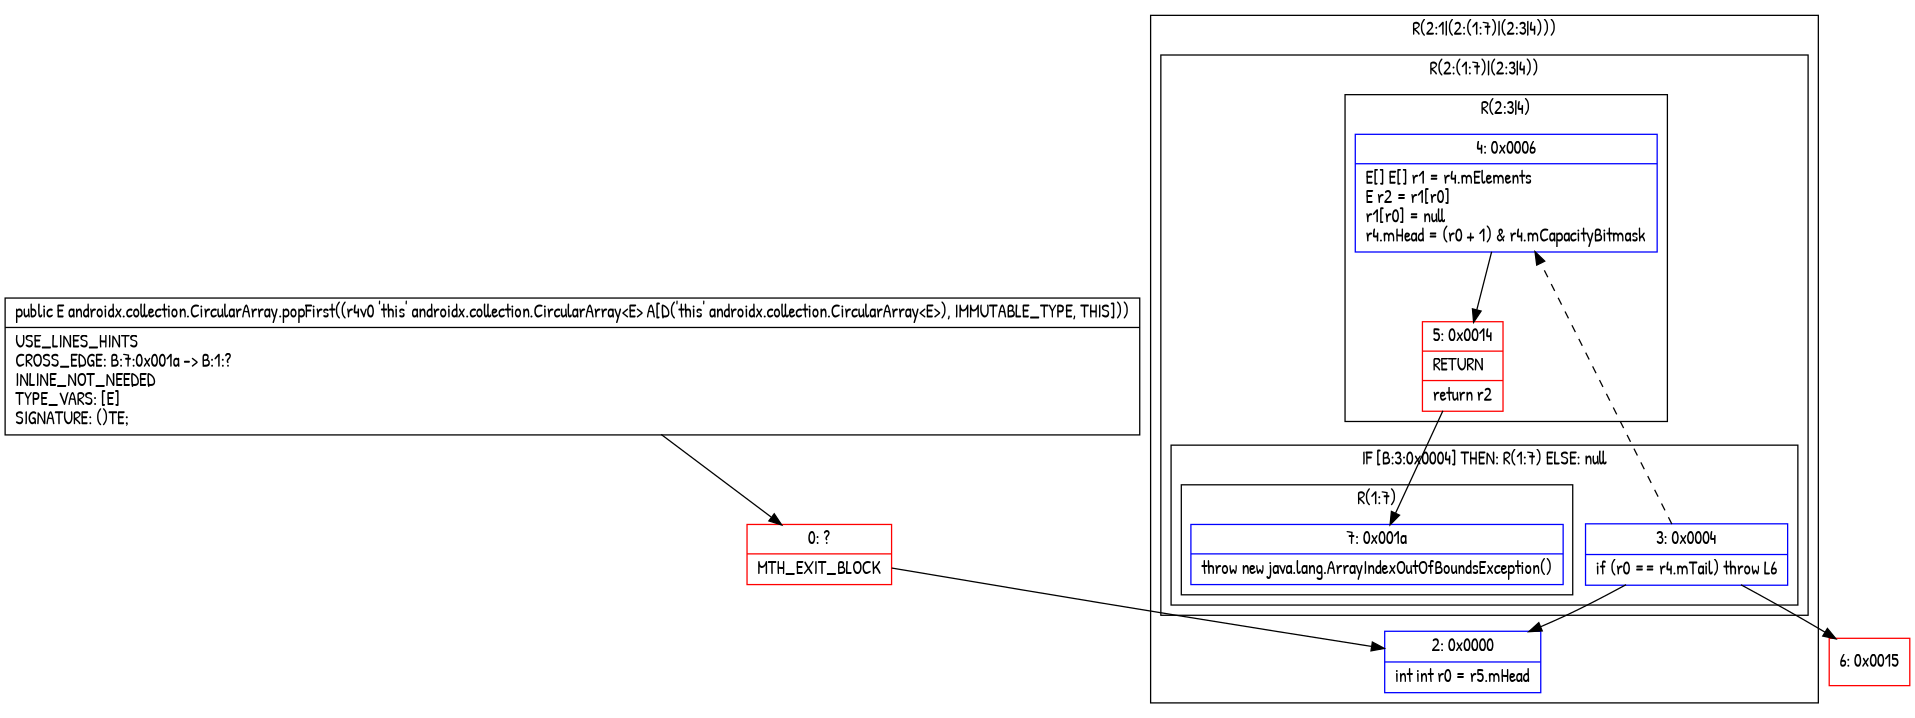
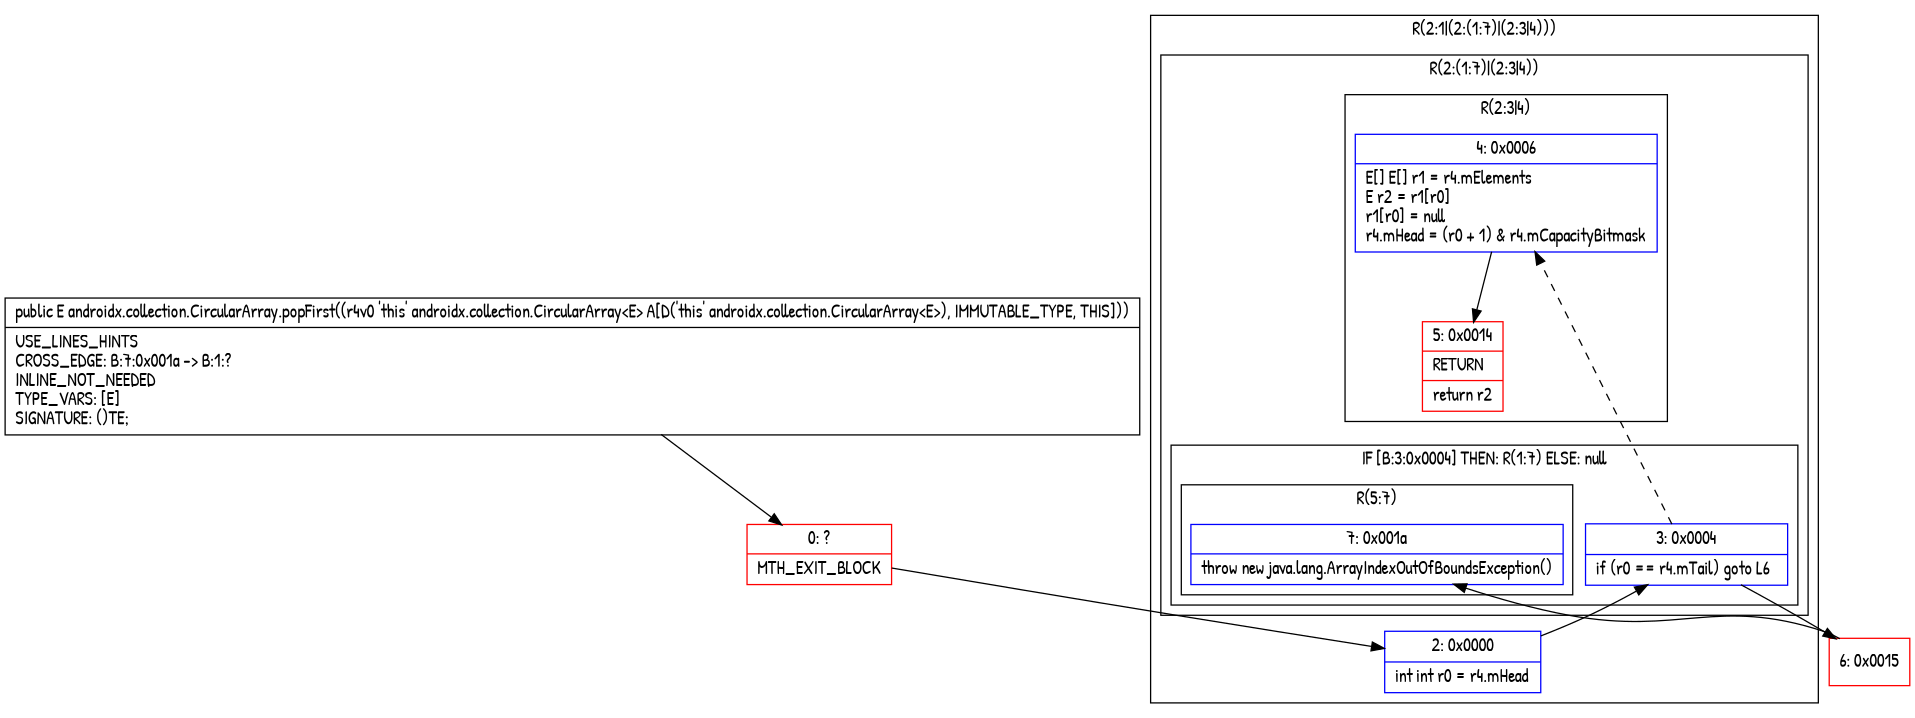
edge "5: 0x0014" -> "7: 0x001a": now "6: 0x0015" -> "7: 0x001a"
cluster "R(1:7)": label "R(1:7)" -> "R(5:7)"
node "3: 0x0004": text "if (r0 == r4.mTail) throw L6" -> "if (r0 == r4.mTail) goto L6"
edge "3: 0x0004" -> "2: 0x0000": reversed
node "2: 0x0000": text "int int r0 = r5.mHead" -> "int int r0 = r4.mHead"
